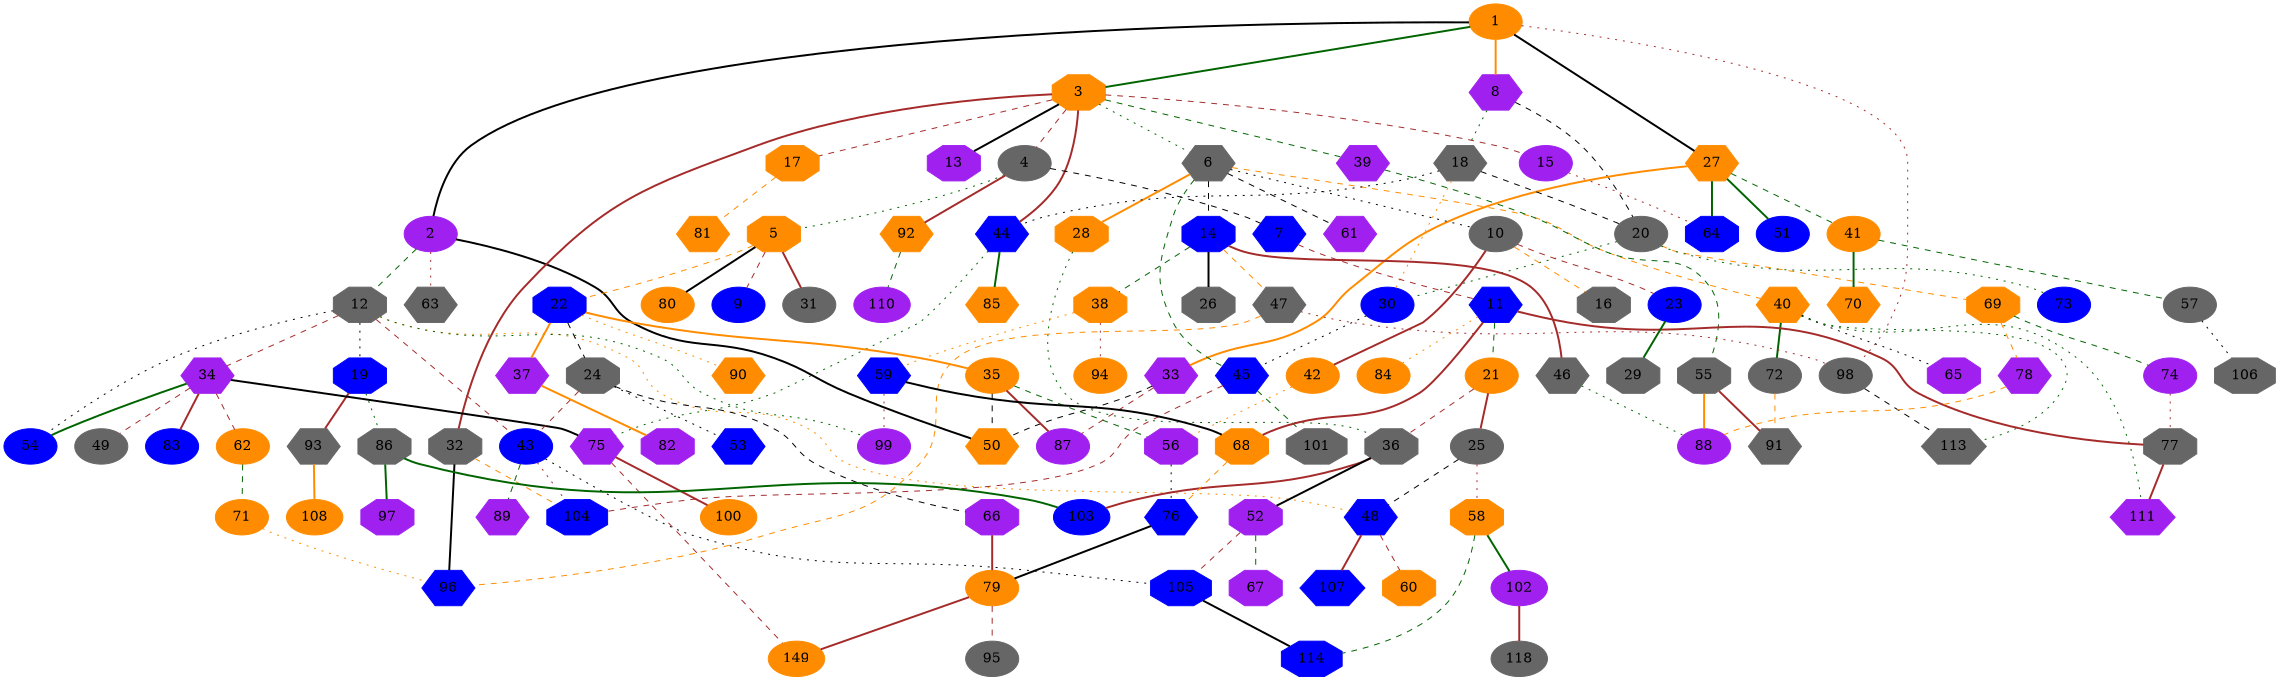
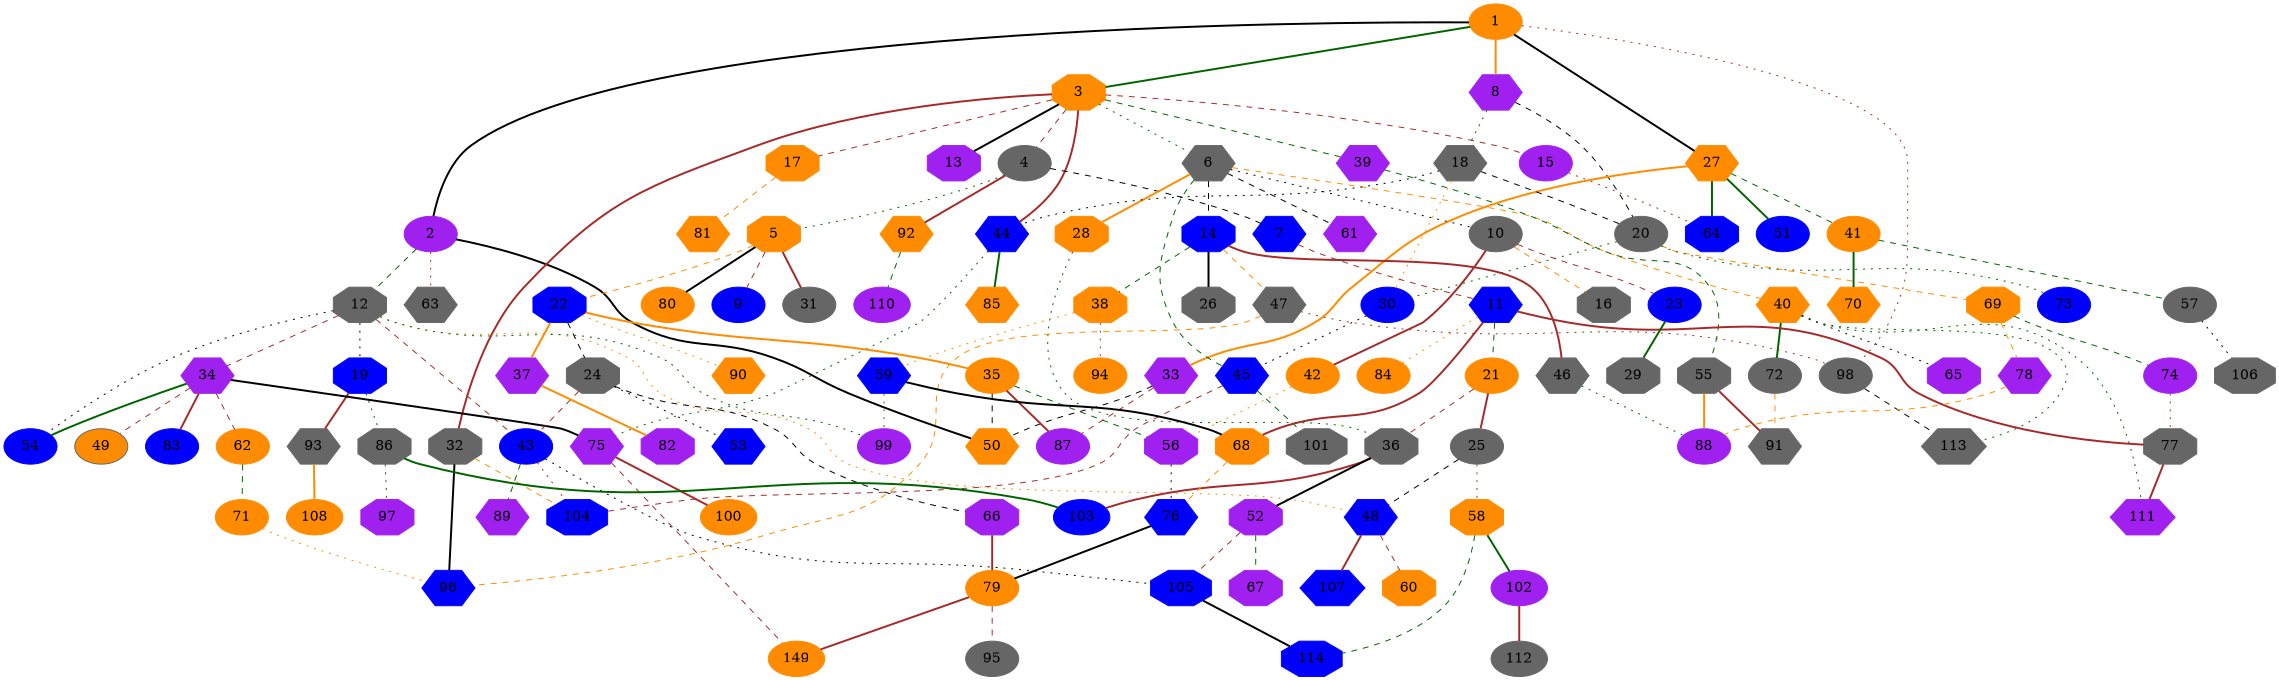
node "49": fillcolor gray40 -> darkorange
edge "86" -- "97": style bold -> dotted
node "118": label "118" -> "112"
